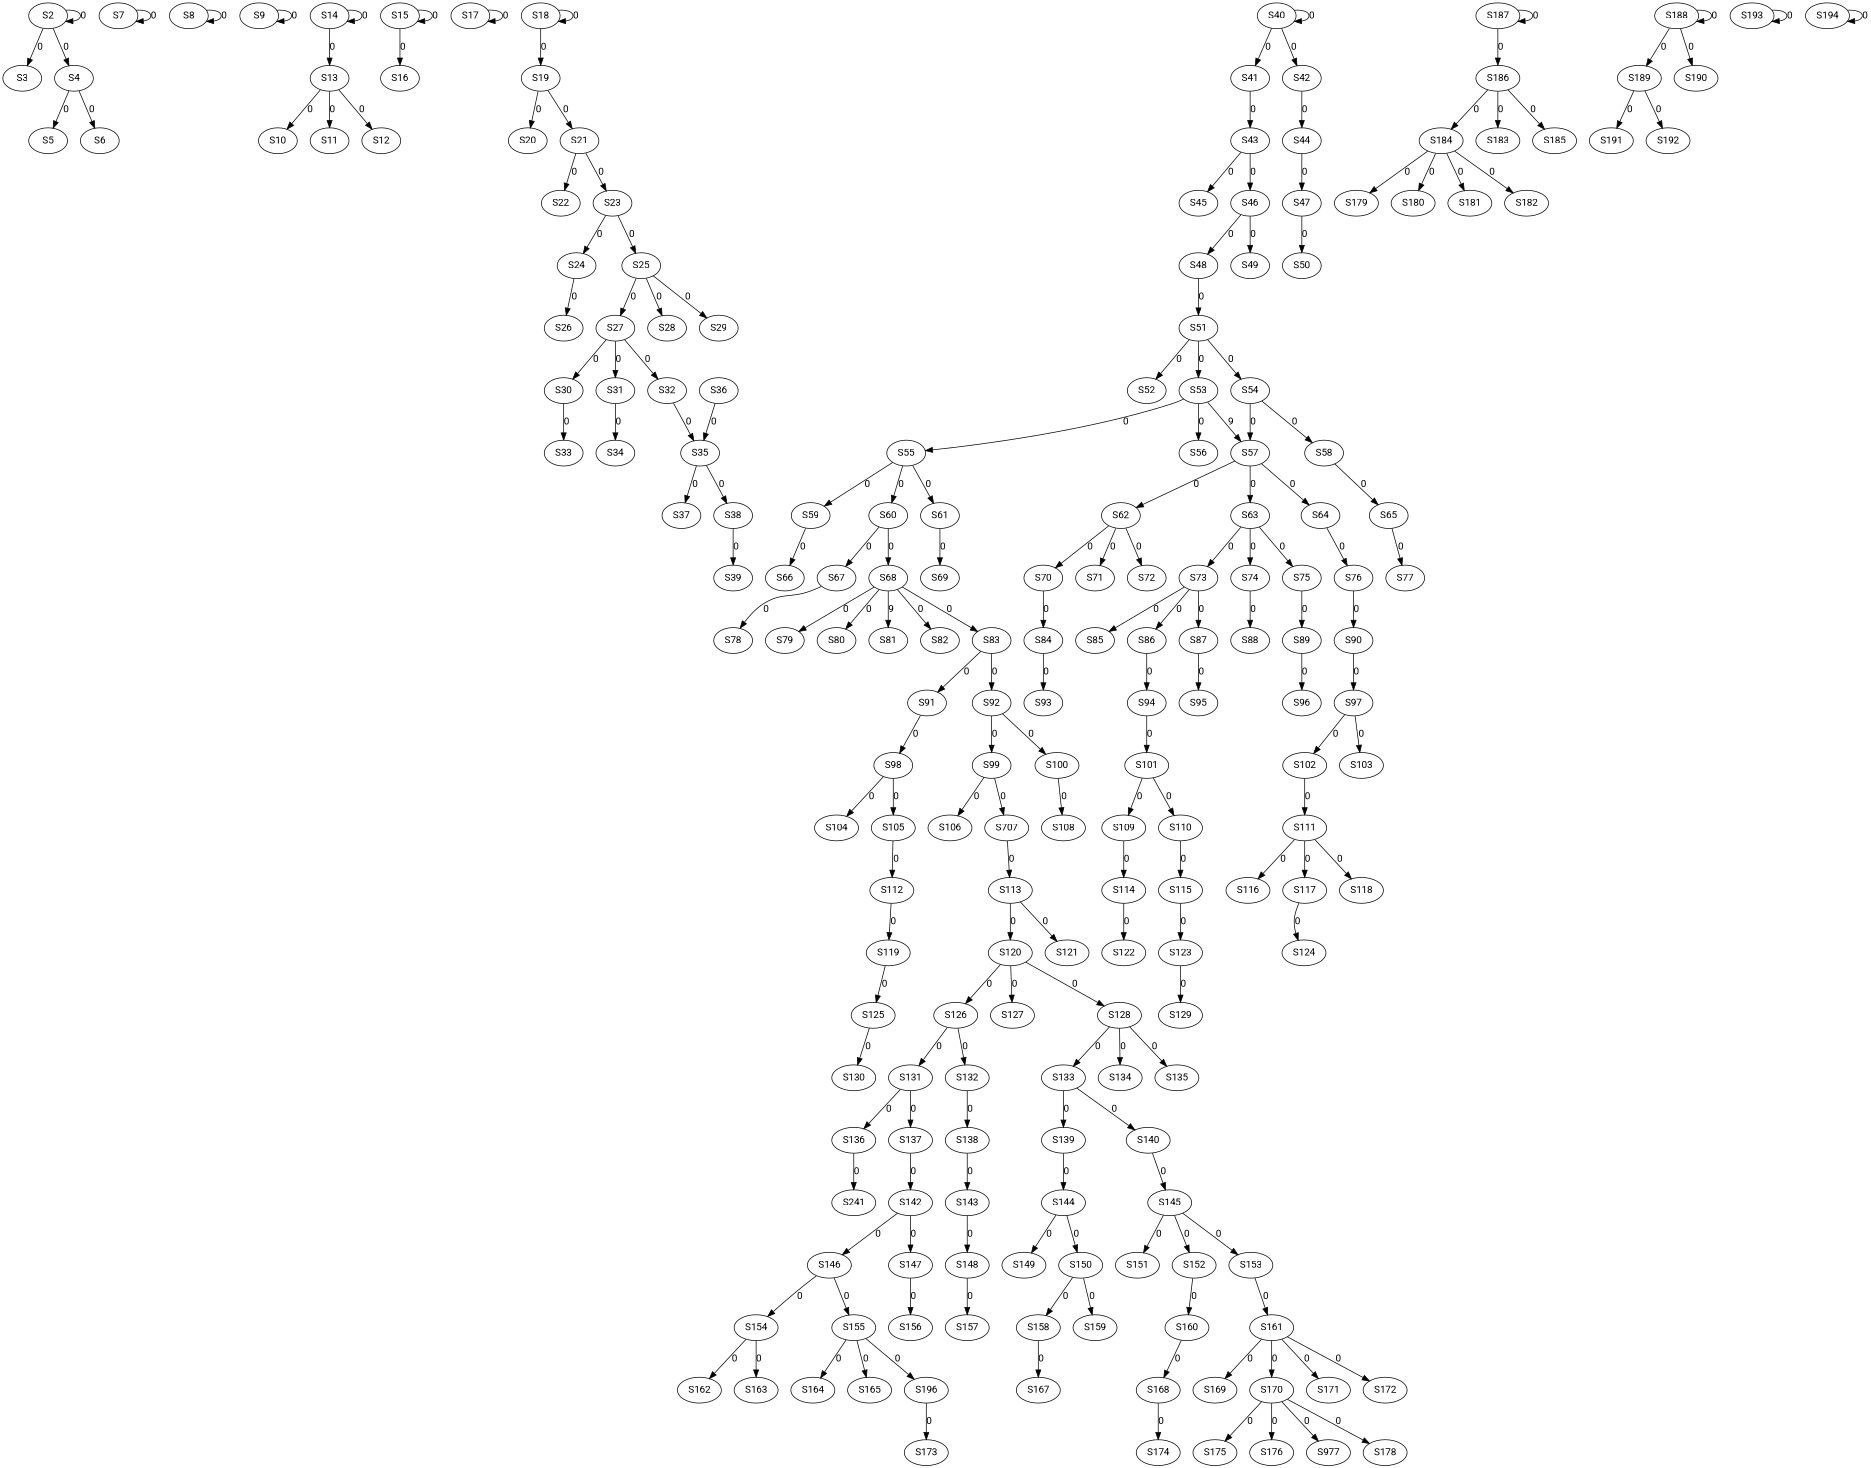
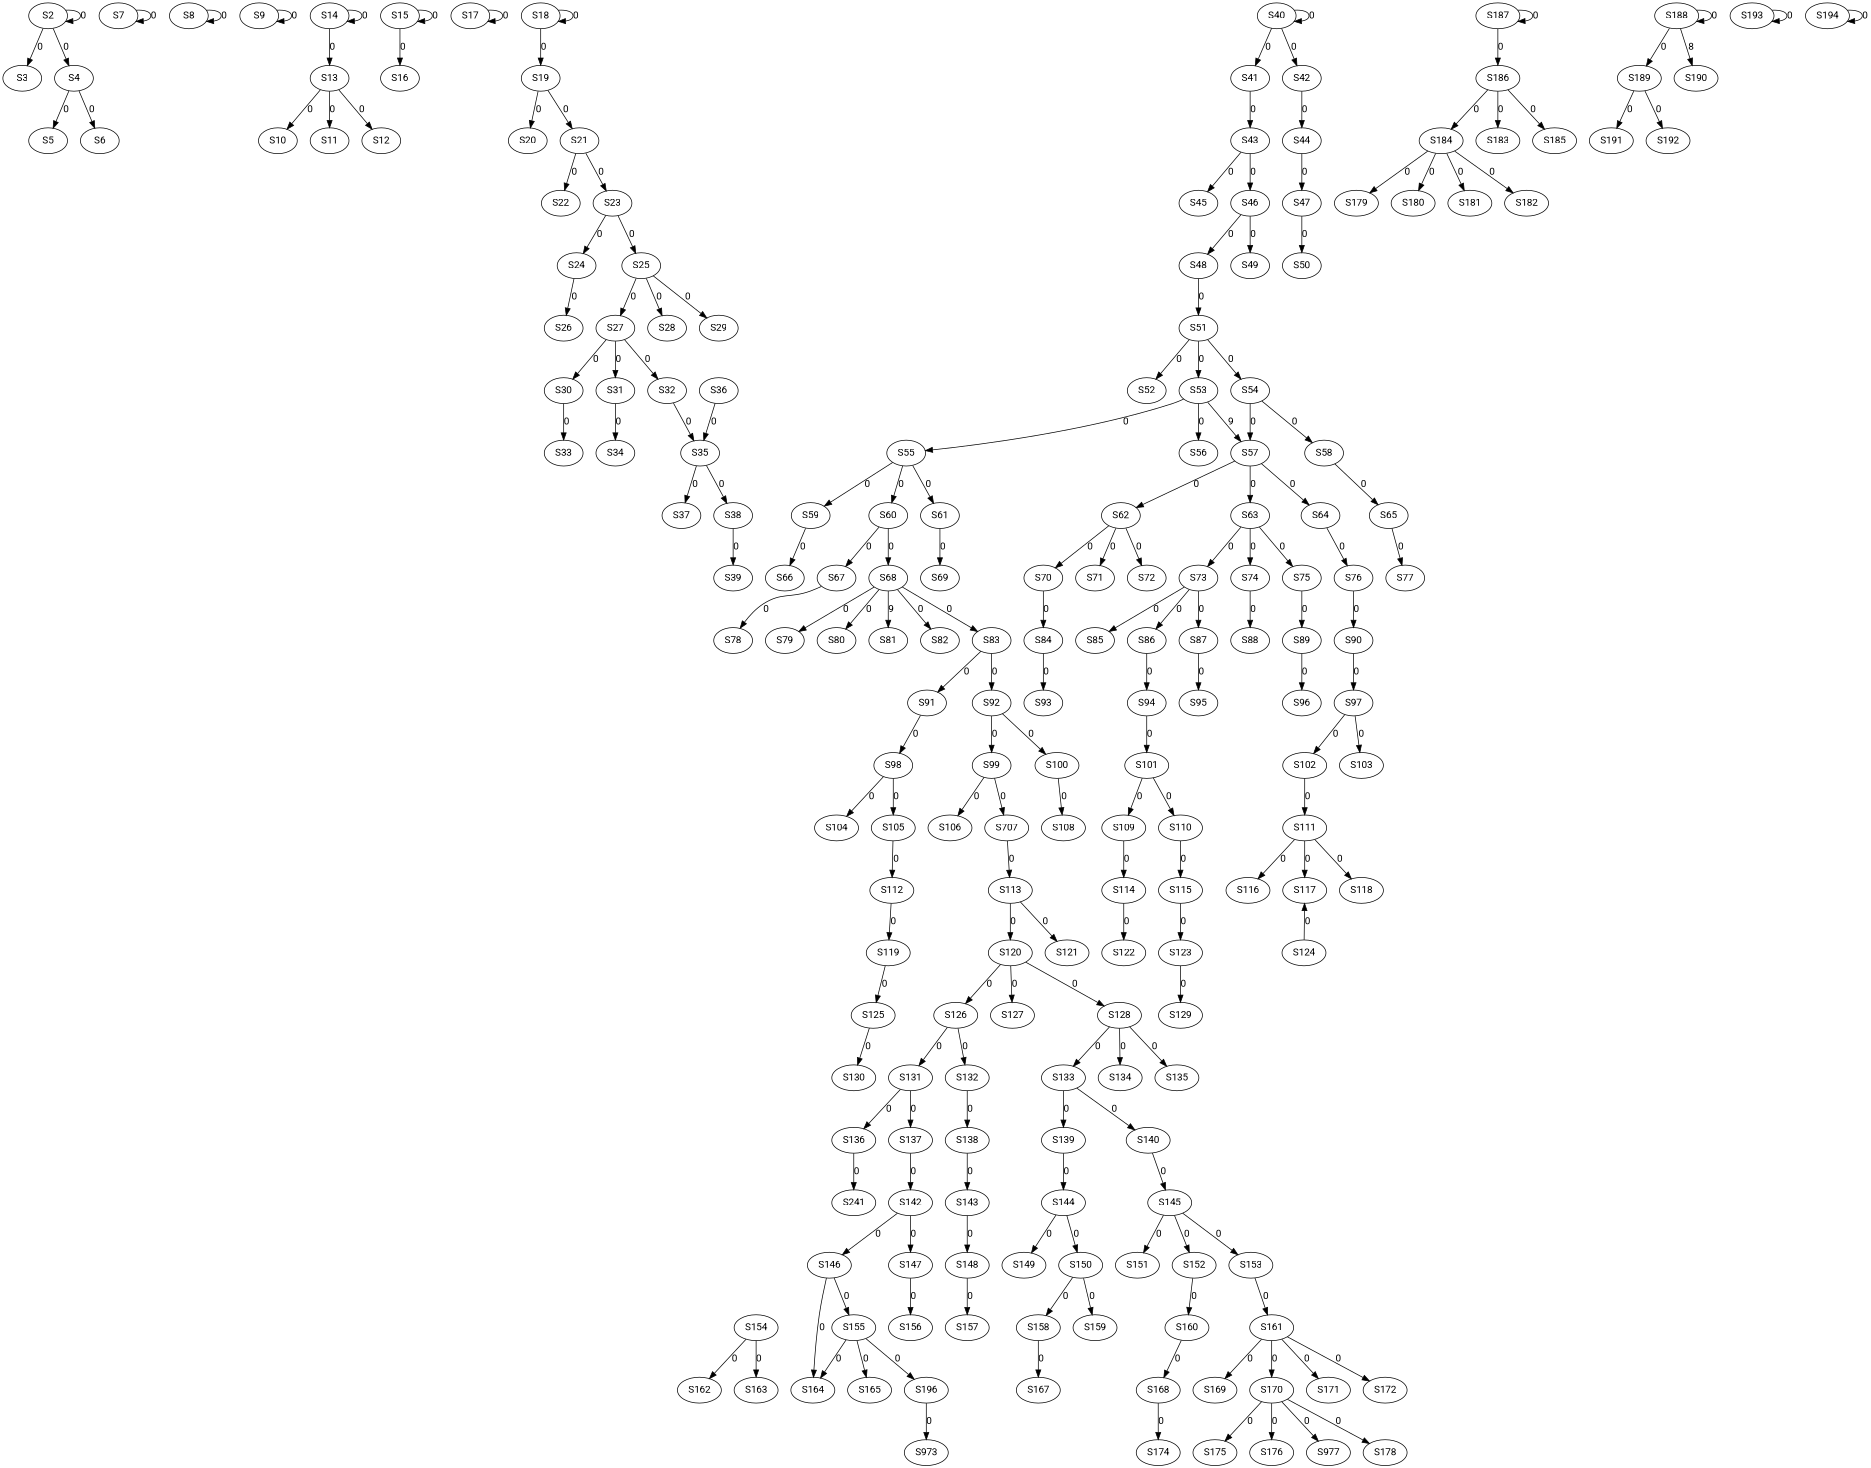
edge "S188" -> "S190": label "0" -> "8"
edge "S117" -> "S124": reversed
edge "S146" -> "S154": now "S146" -> "S164"
node "S173": label "S173" -> "S973"
